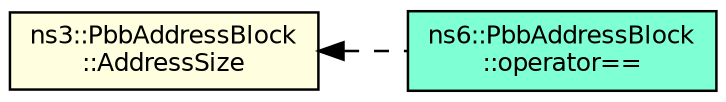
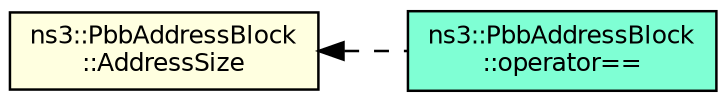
node "ns6::PbbAddressBlock ::operator==": label "ns6::PbbAddressBlock ::operator==" -> "ns3::PbbAddressBlock ::operator=="
